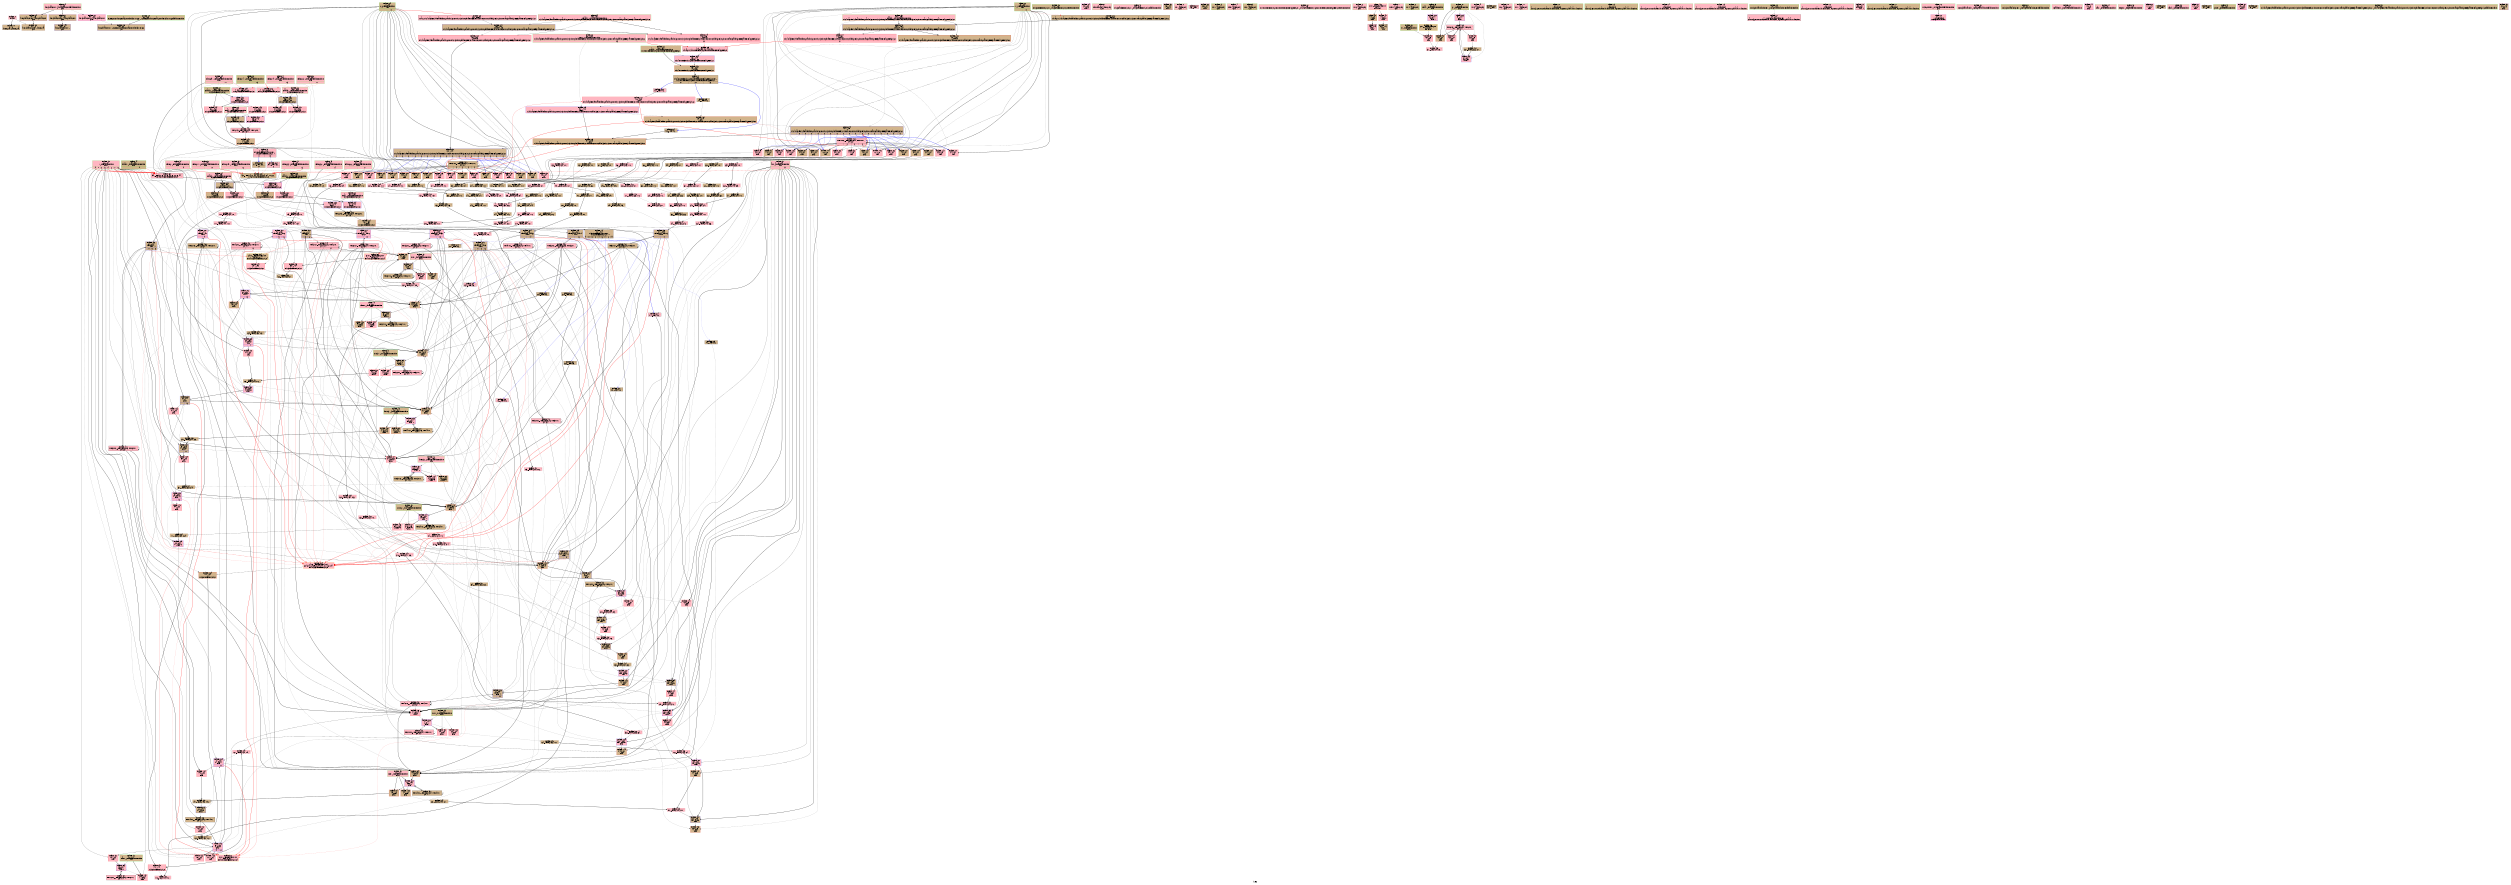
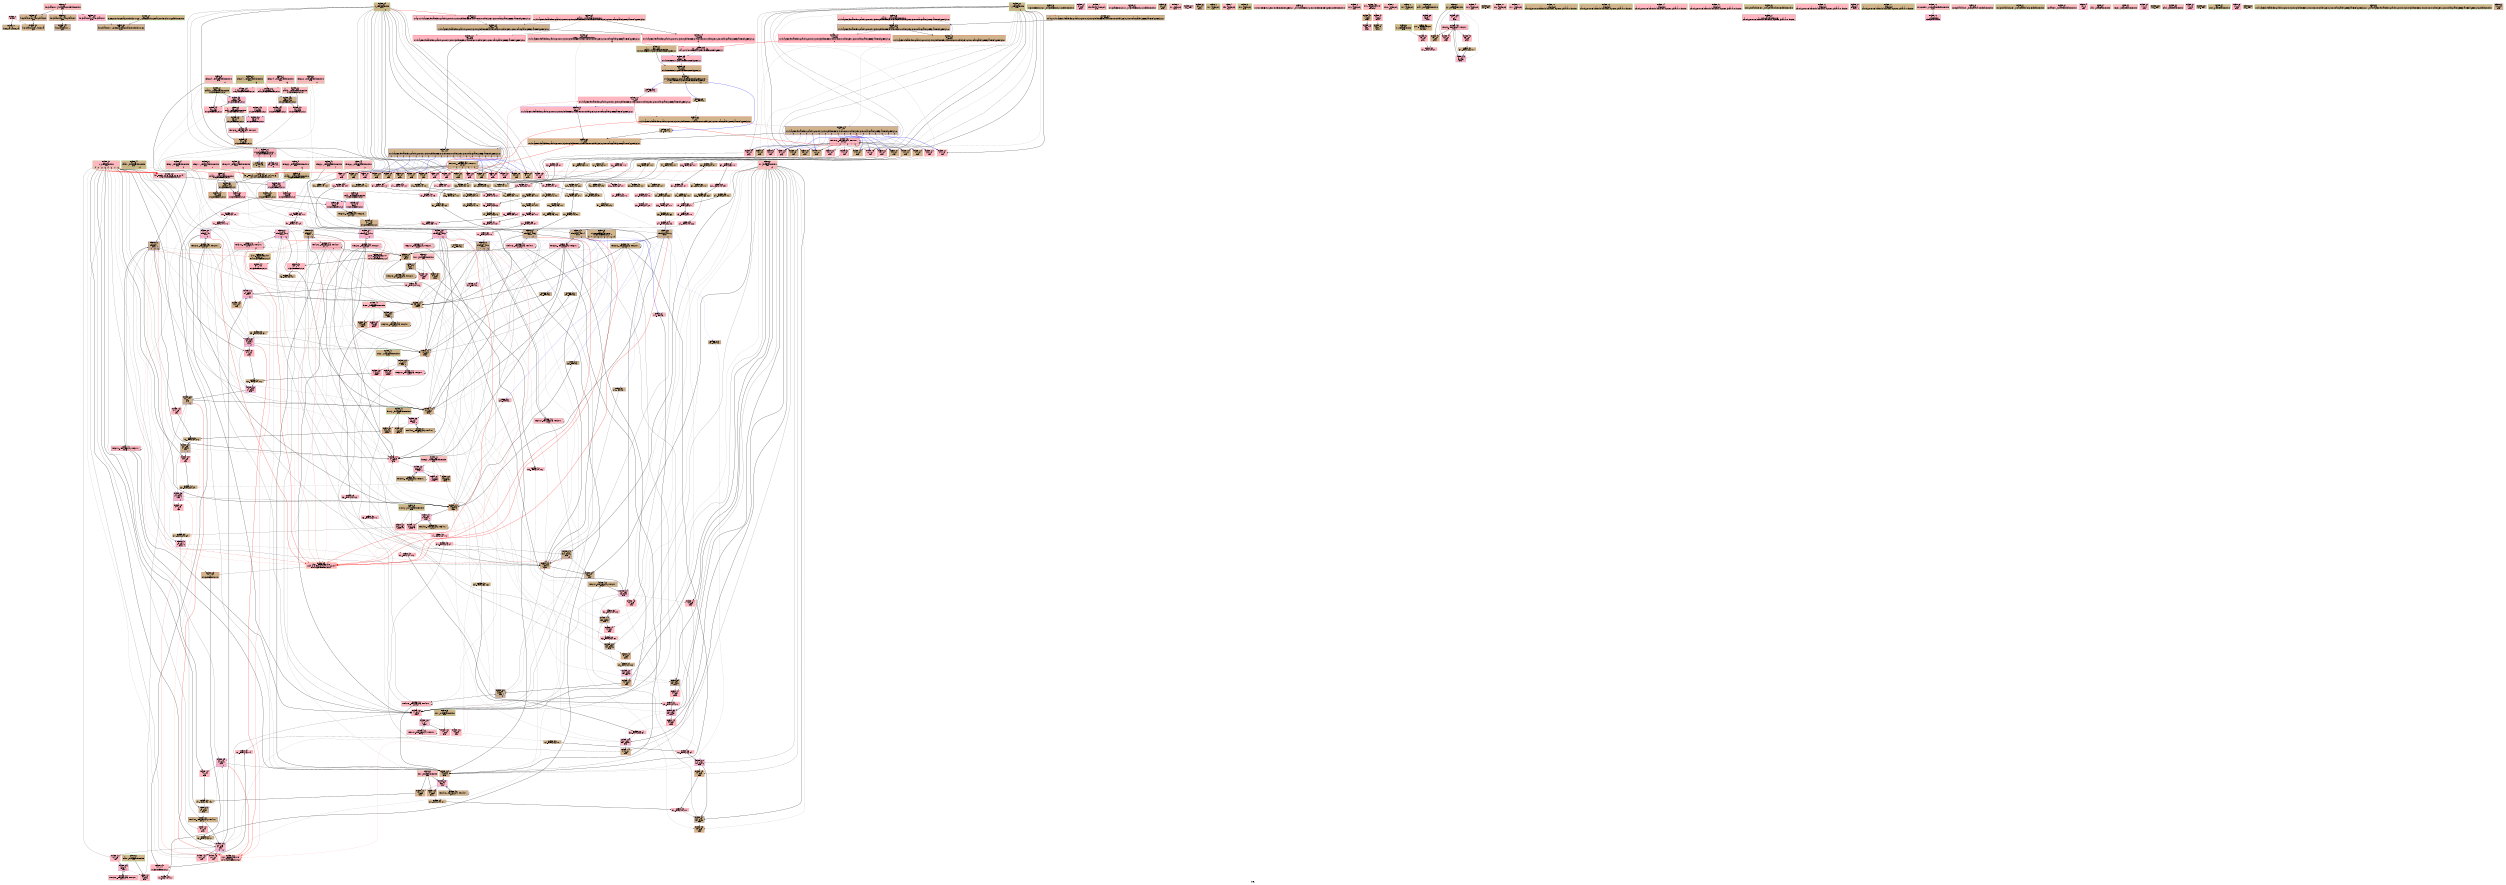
edge "NodeID: 388" -> "NodeID: 385": now "NodeID: 388" -> "NodeID: 390"
